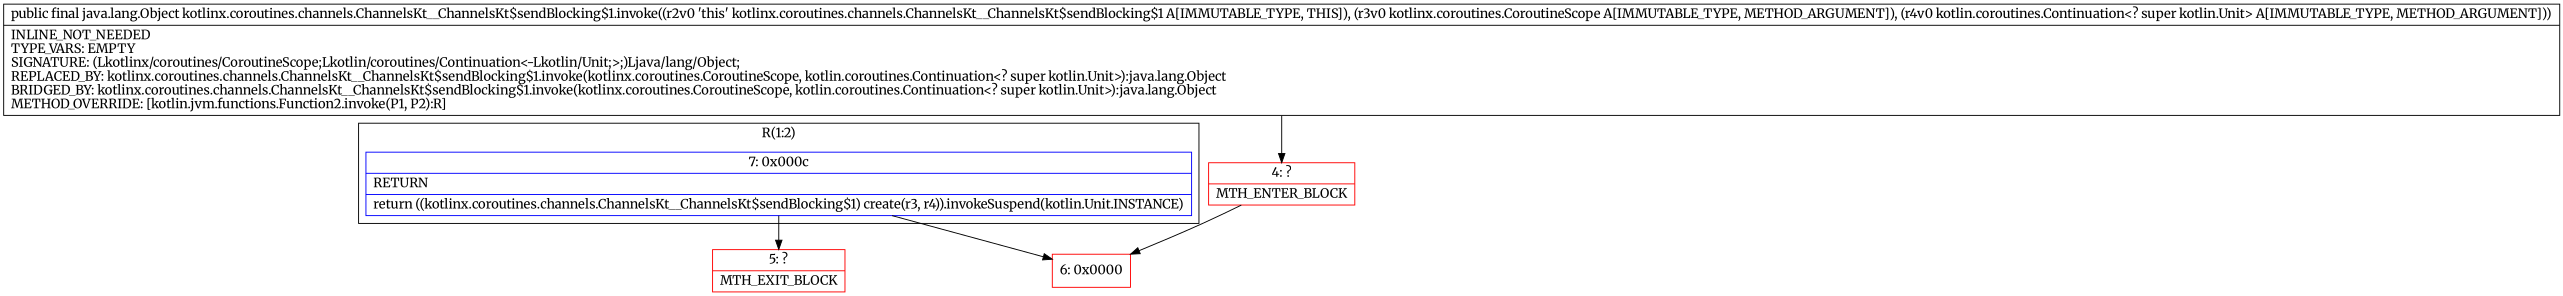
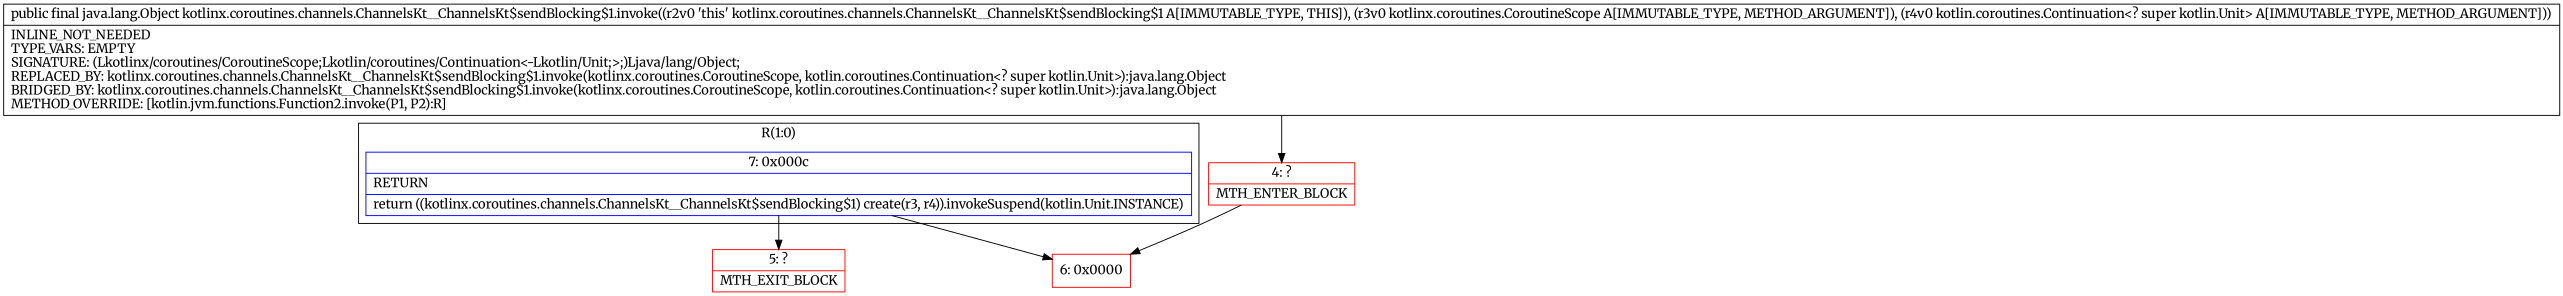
cluster "R(1:2)": label "R(1:2)" -> "R(1:0)"
